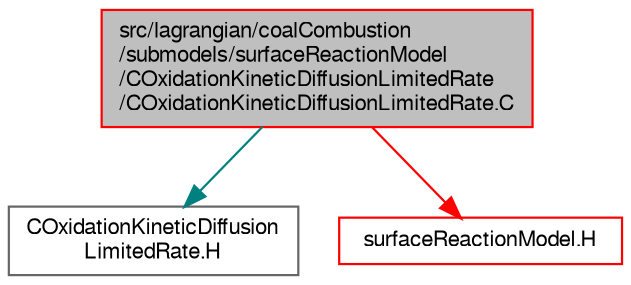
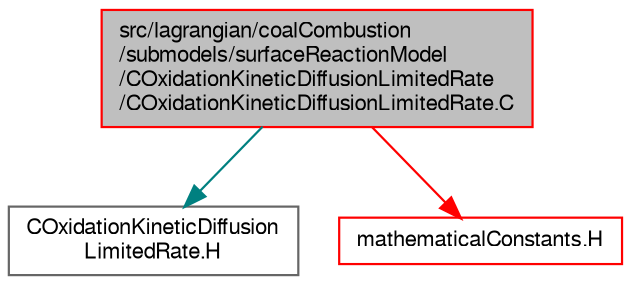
node "surfaceReactionModel.H": label "surfaceReactionModel.H" -> "mathematicalConstants.H"
